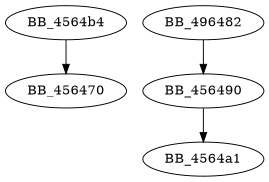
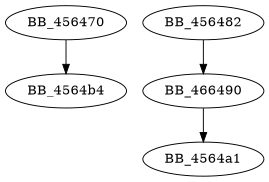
node "BB_496482": label "BB_496482" -> "BB_456482"
edge "BB_4564b4" -> "BB_456470": reversed
node "BB_456490": label "BB_456490" -> "BB_466490"
